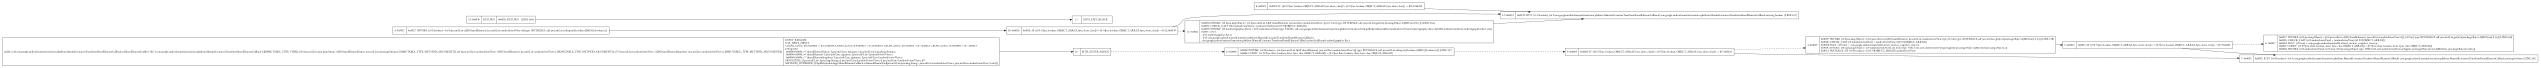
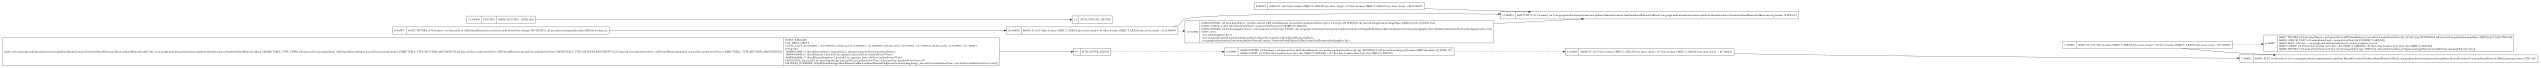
node "1: ?": text "MTH_EXIT_BLOCK" -> "MTH_VIRTUAL_BLOCK"
node "4: 0x0007": removed
